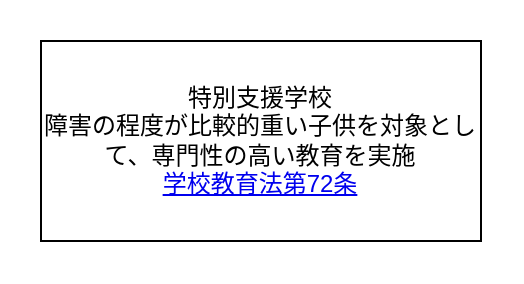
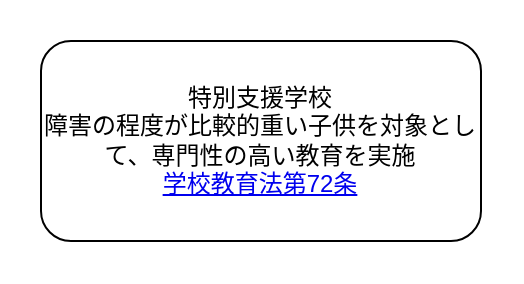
node "特別支援学校 障害の程度が比較的重い子供を対象として、専門性の高い教育を実施 学校教育法第72条": shape rectangle -> rounded rectangle
